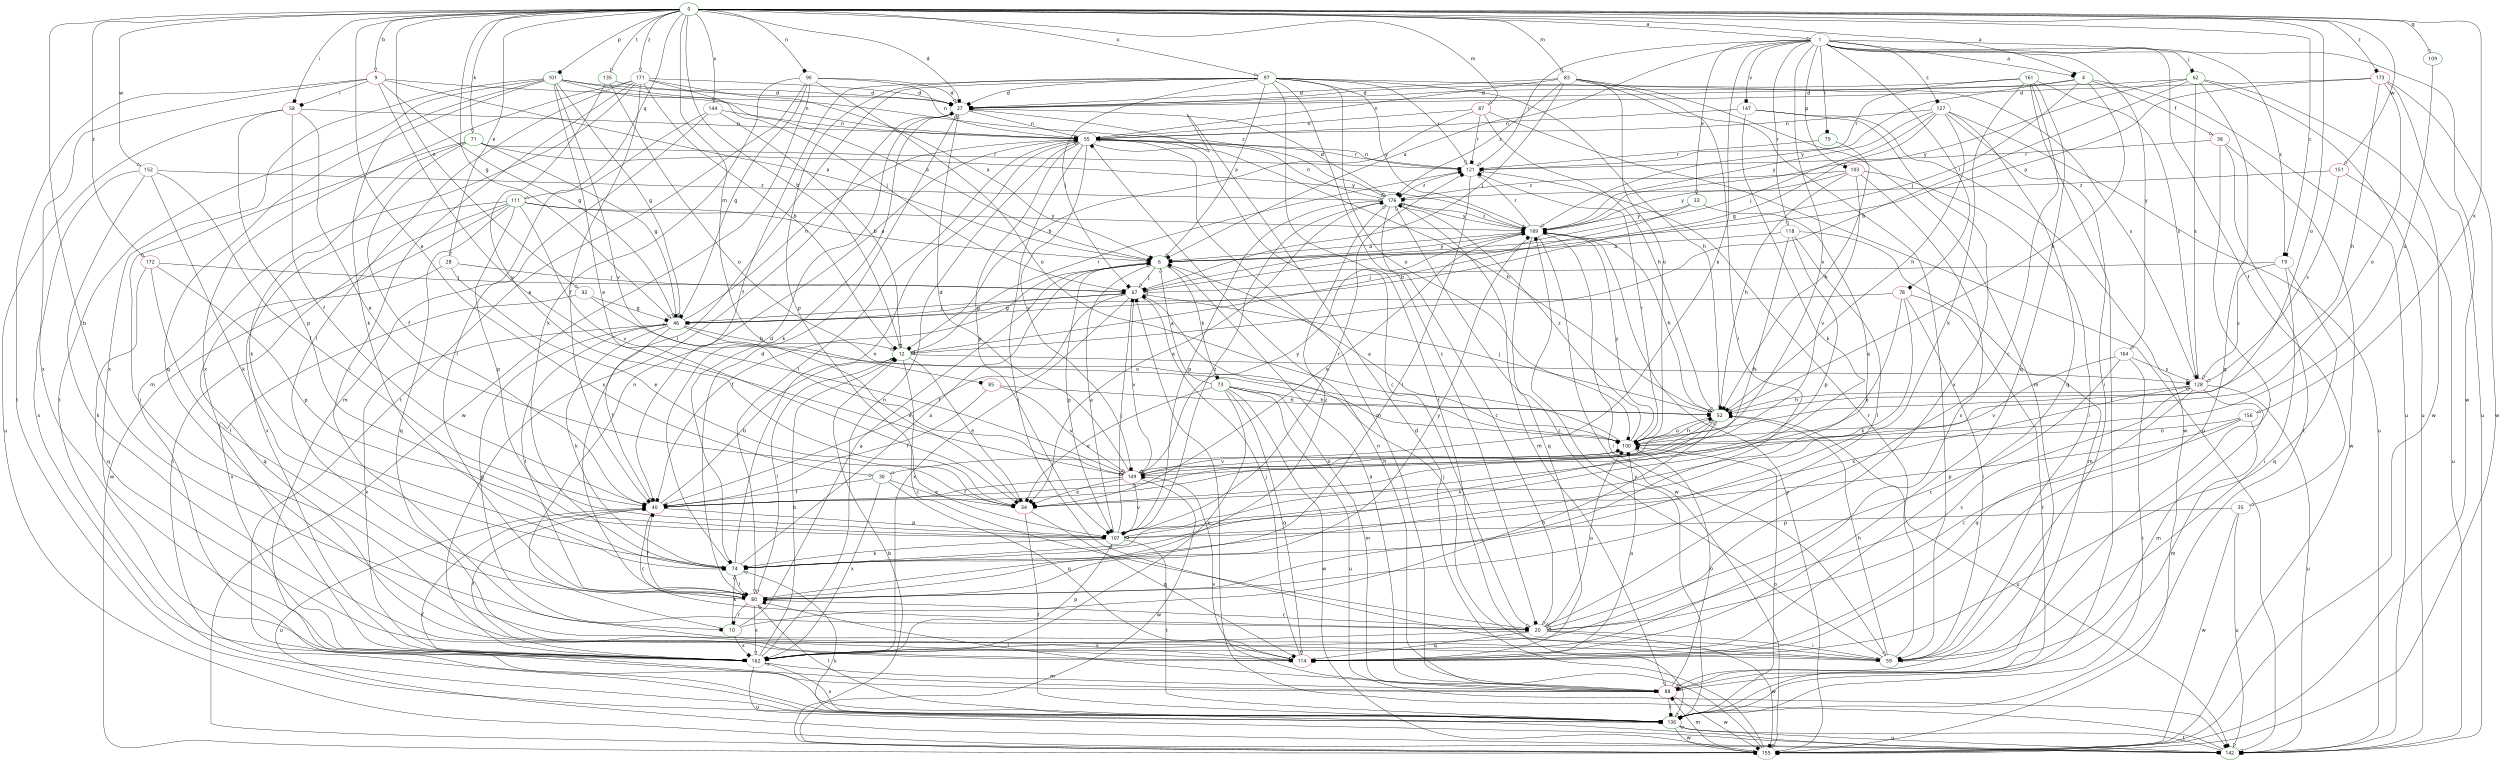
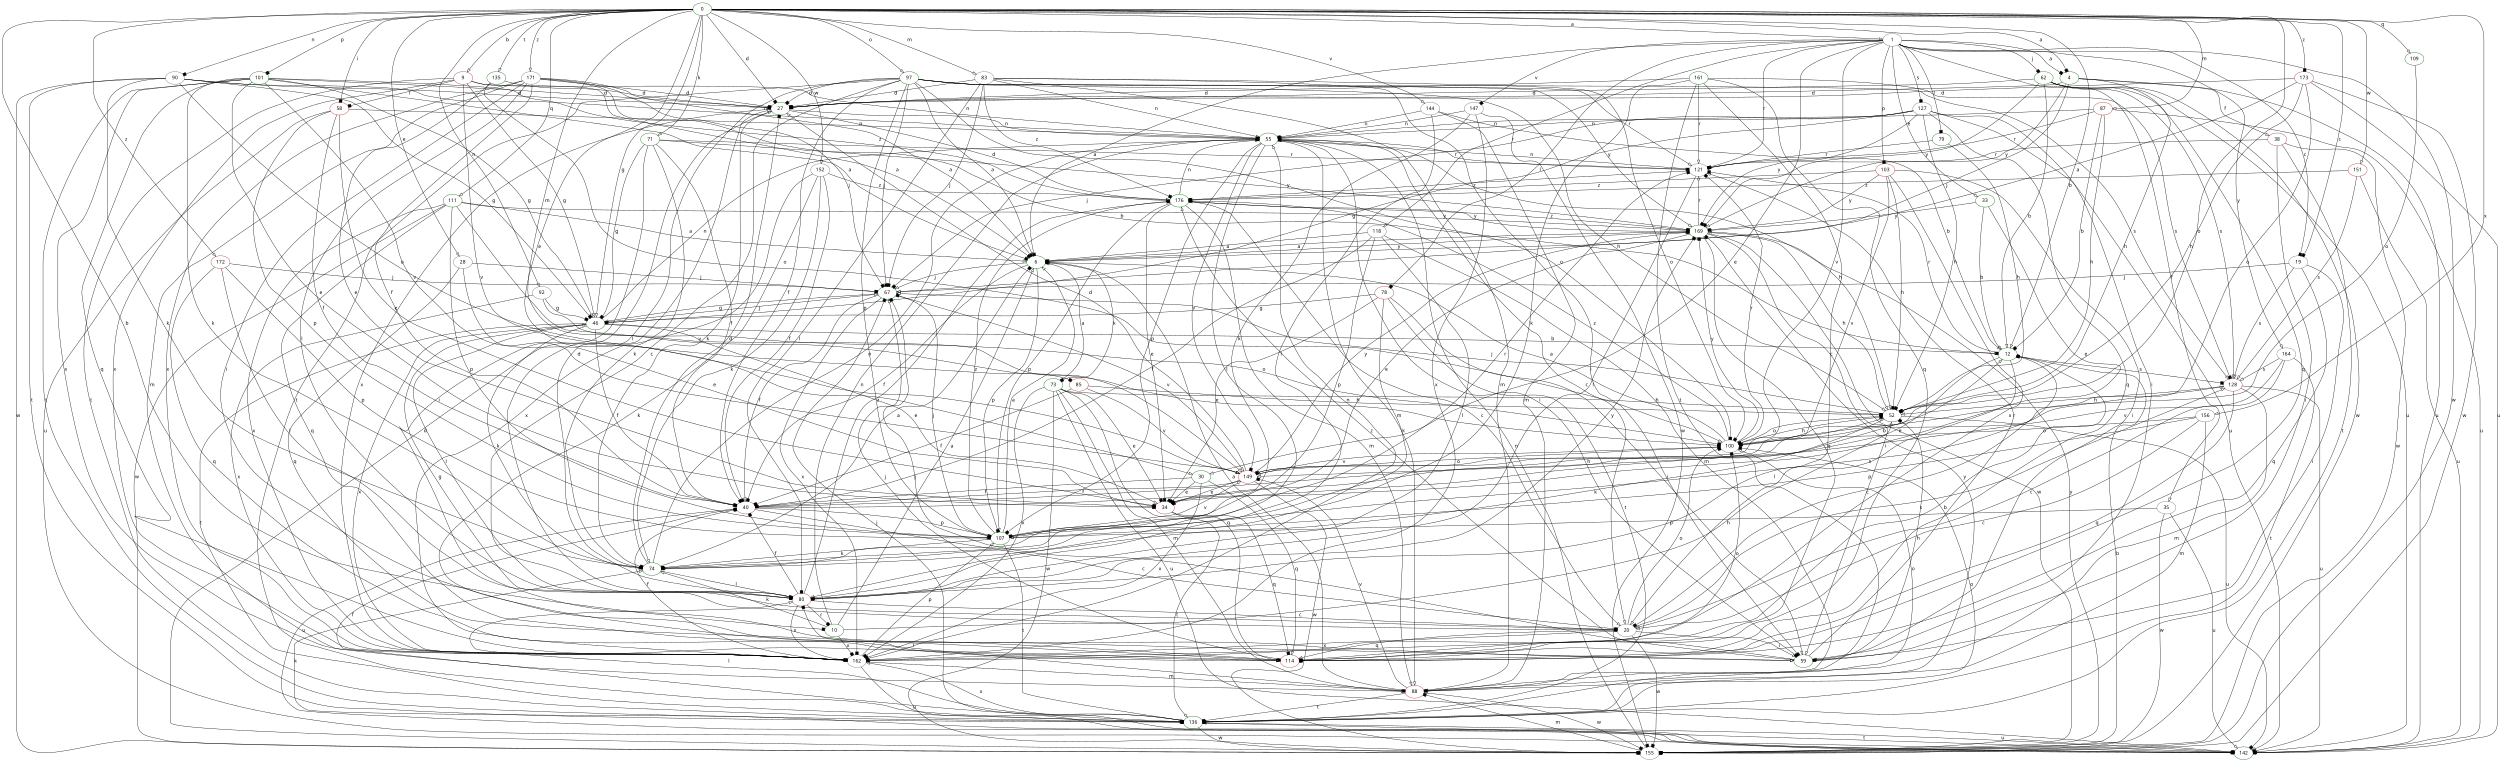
edge "111" -> "136": now "46" -> "136"
